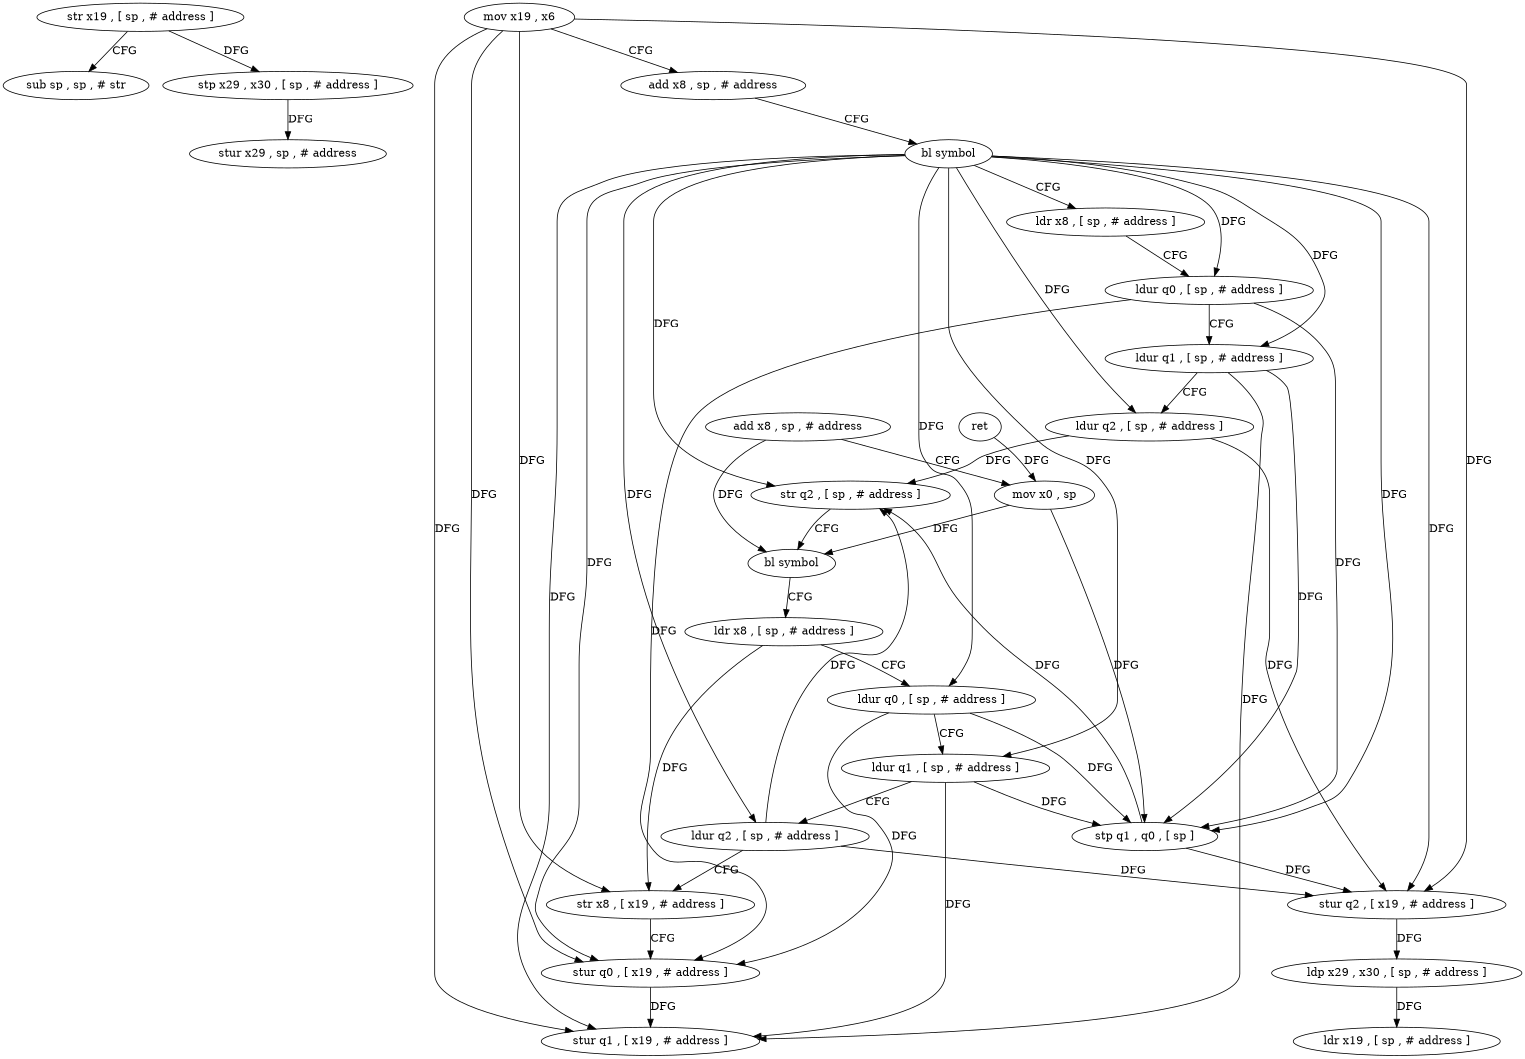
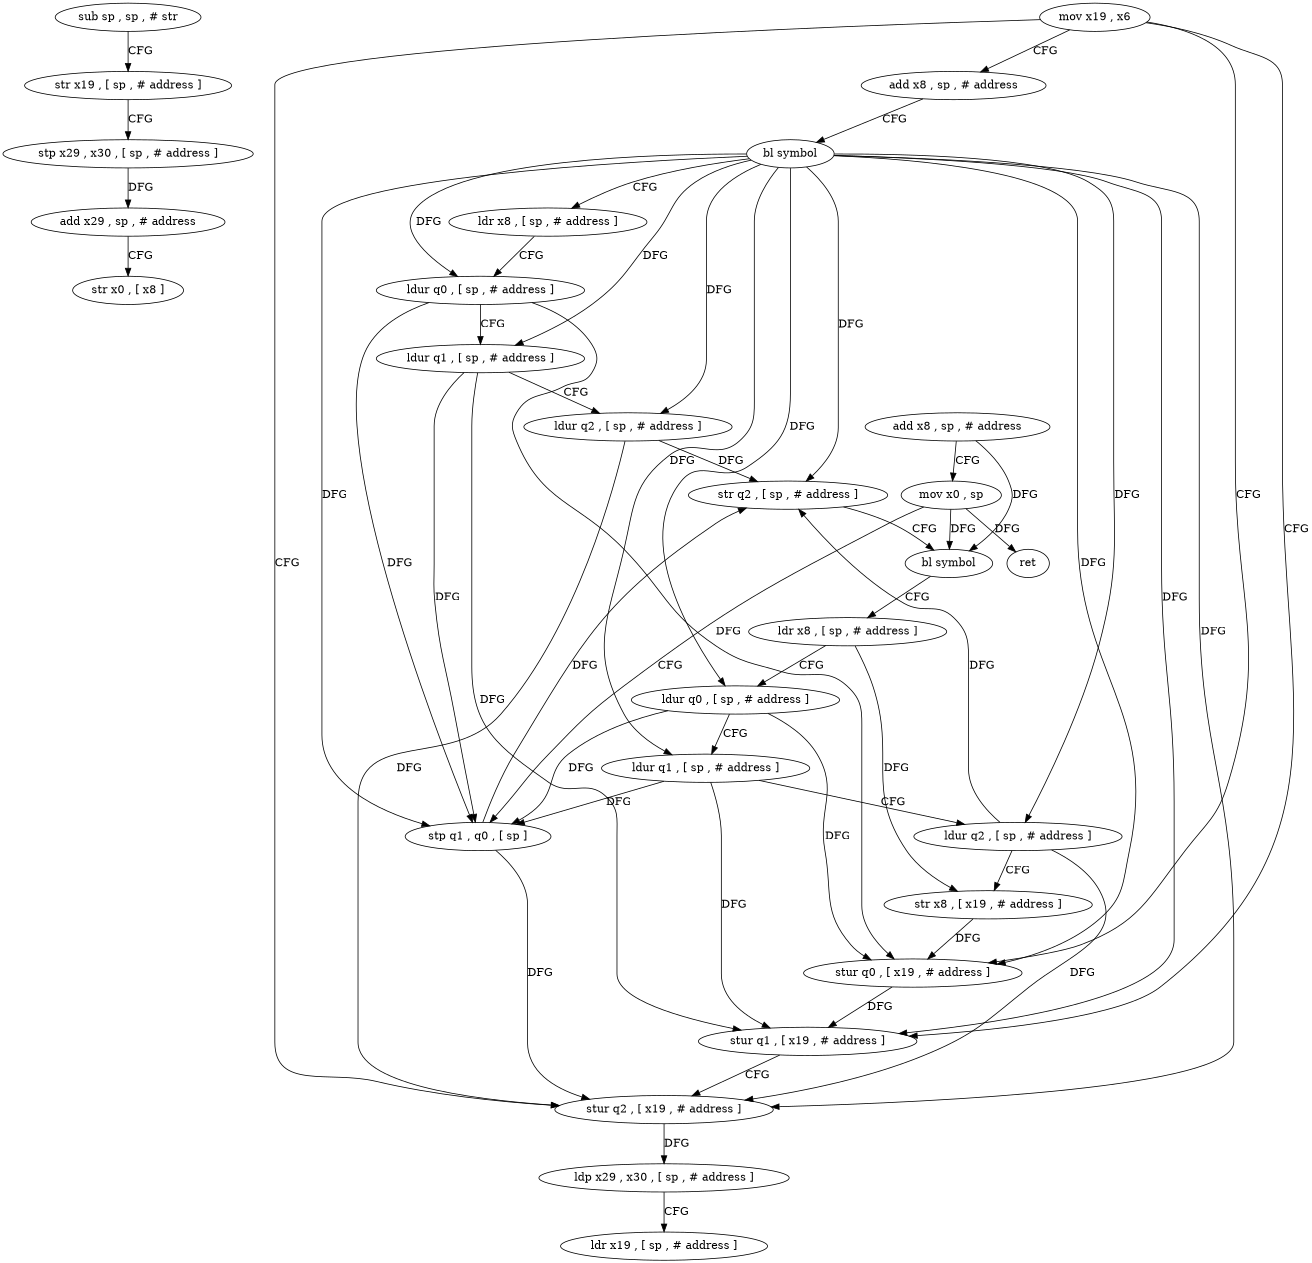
edge "str x19 , [ sp , # address ]" -> "sub sp , sp , # str": reversed
edge "str x19 , [ sp , # address ]" -> "stp x29 , x30 , [ sp , # address ]": label "DFG" -> "CFG"
node "stur x29 , sp , # address": label "stur x29 , sp , # address" -> "add x29 , sp , # address"
node "str x0 , [ x8 ]": added
edge "ret" -> "mov x0 , sp": reversed
edge "mov x19 , x6" -> "stur q2 , [ x19 , # address ]": label "DFG" -> "CFG"
edge "mov x19 , x6" -> "str x8 , [ x19 , # address ]": removed, label "DFG"
edge "mov x19 , x6" -> "stur q0 , [ x19 , # address ]": label "DFG" -> "CFG"
edge "mov x19 , x6" -> "stur q1 , [ x19 , # address ]": label "DFG" -> "CFG"
edge "mov x0 , sp" -> "stp q1 , q0 , [ sp ]": label "DFG" -> "CFG"
edge "str x8 , [ x19 , # address ]" -> "stur q0 , [ x19 , # address ]": label "CFG" -> "DFG"
edge "ldp x29 , x30 , [ sp , # address ]" -> "ldr x19 , [ sp , # address ]": label "DFG" -> "CFG"
edge "stur q1 , [ x19 , # address ]" -> "stur q2 , [ x19 , # address ]": added, label "CFG"
